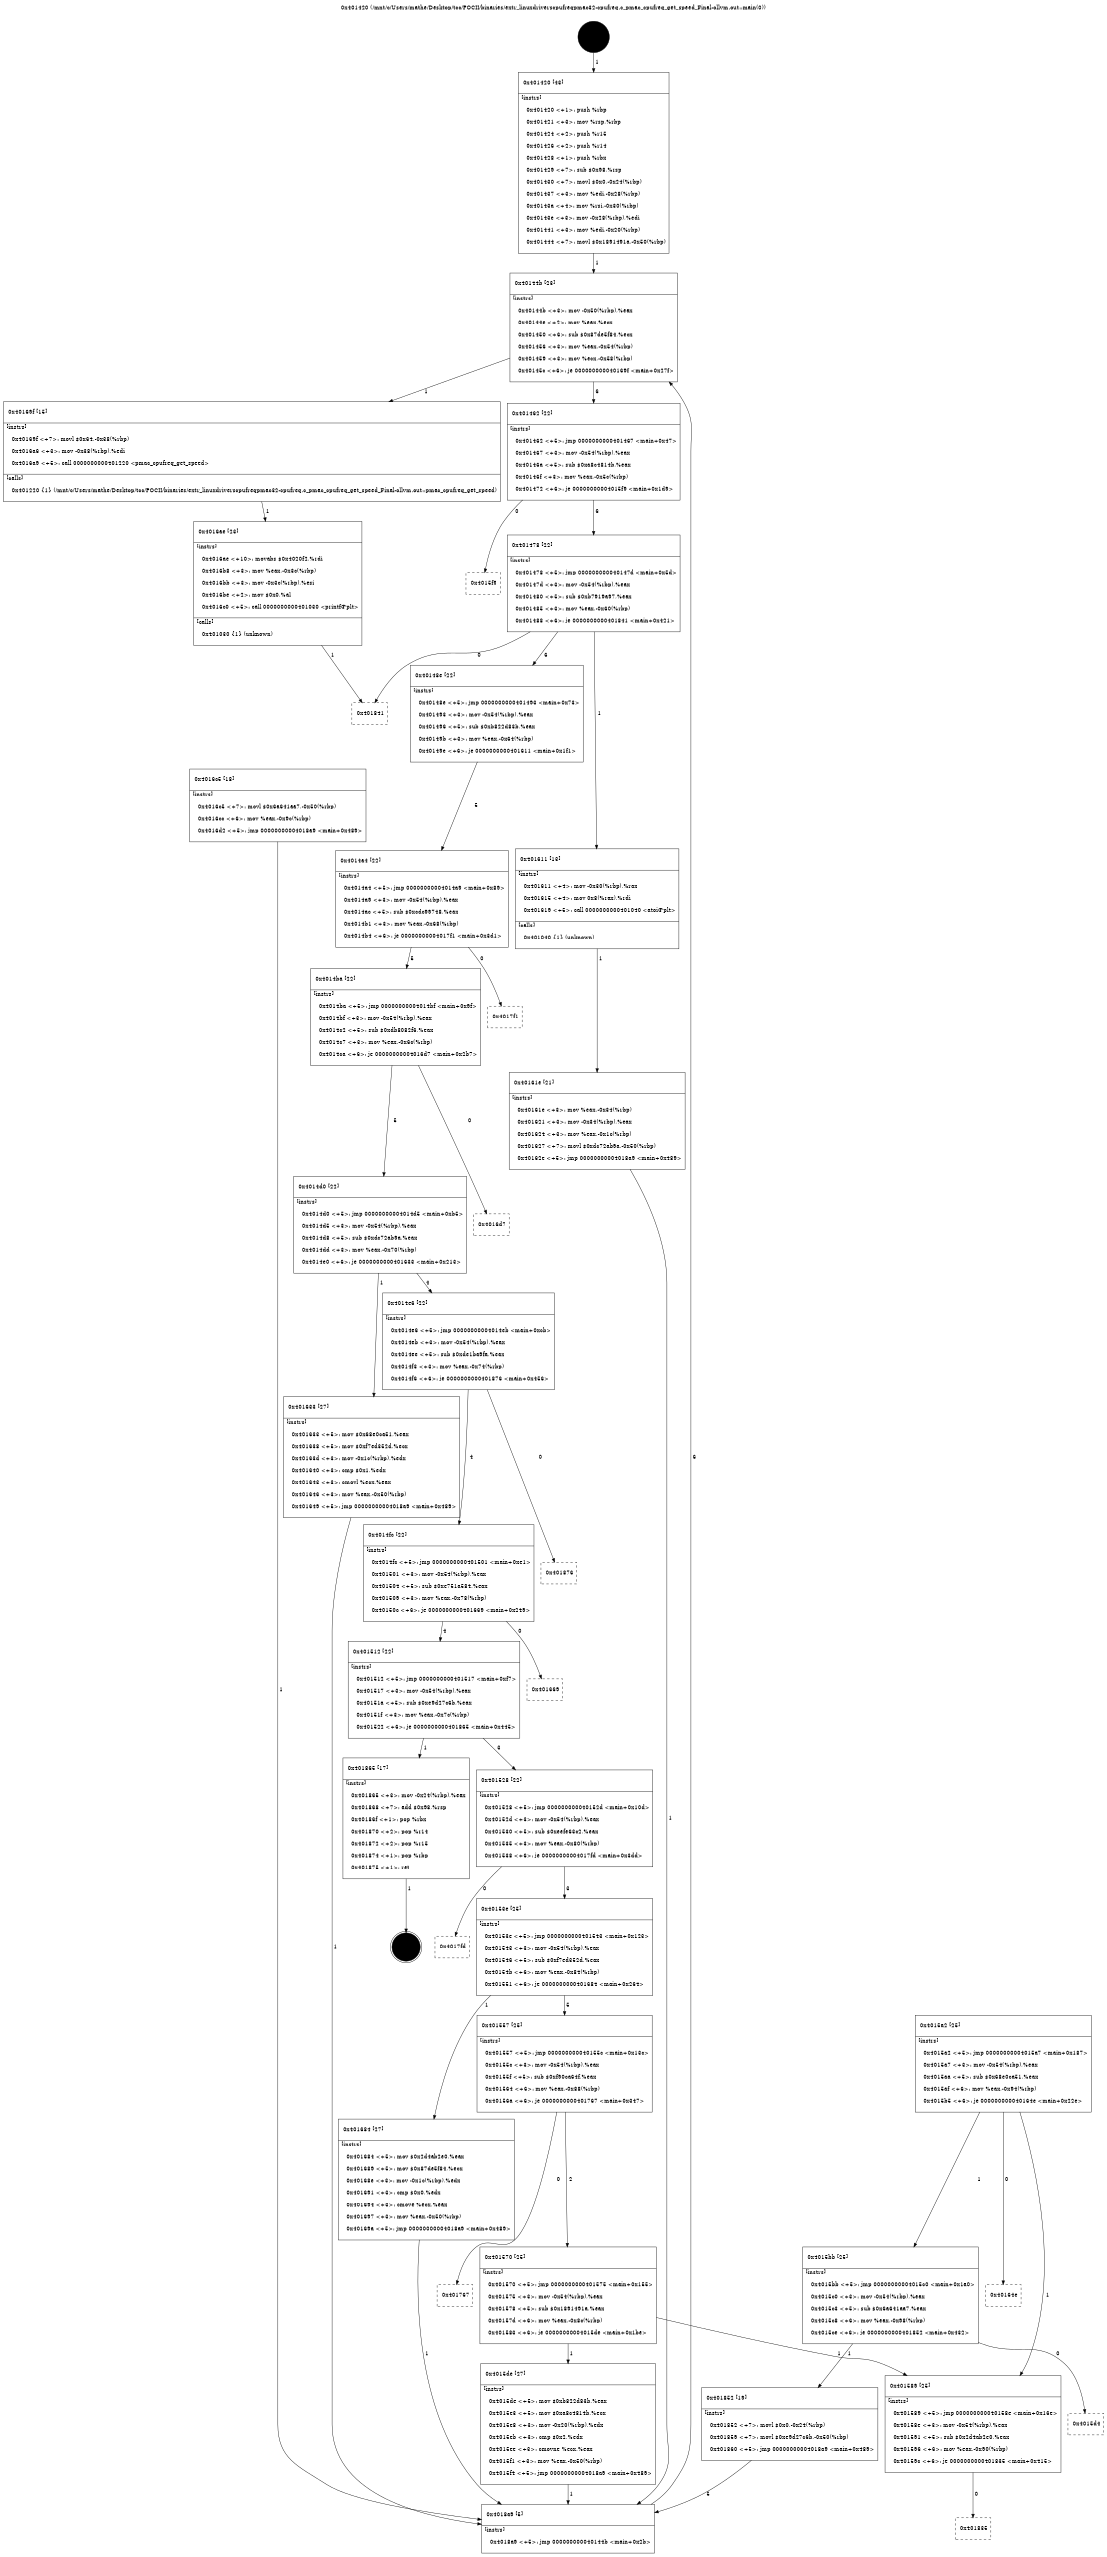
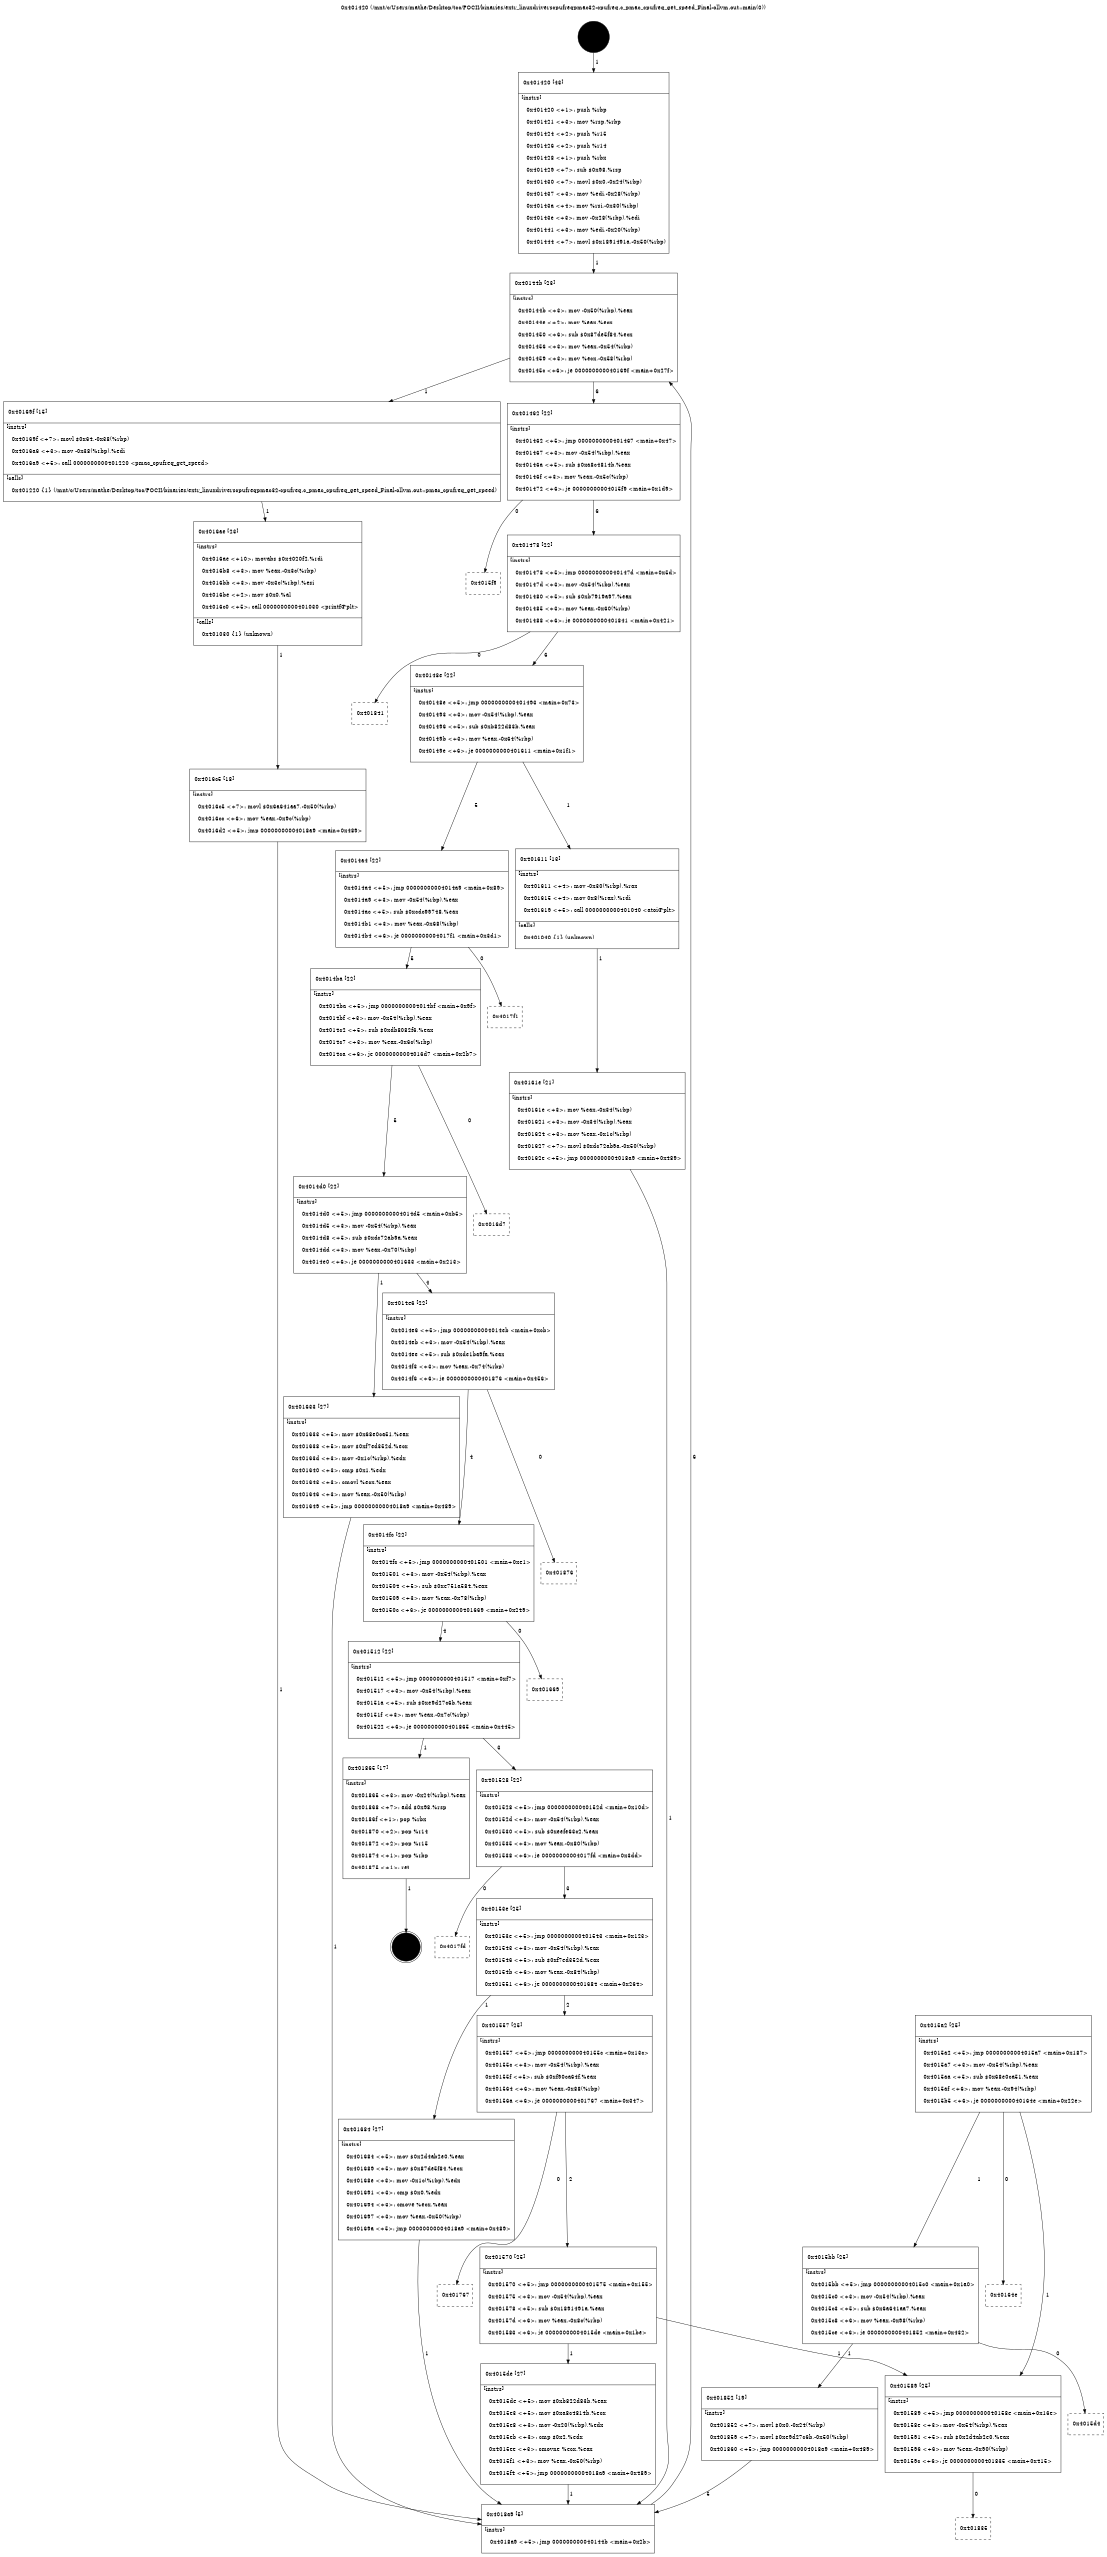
edge "0x4016ae [23]" -> "0x401841": now "0x4016ae [23]" -> "0x4016c5 [18]"
edge "0x401478 [22]" -> "0x401611 [13]": now "0x40148e [22]" -> "0x401611 [13]"
edge "0x40153e [25]" -> "0x401557 [25]": label " 5" -> " 2"
